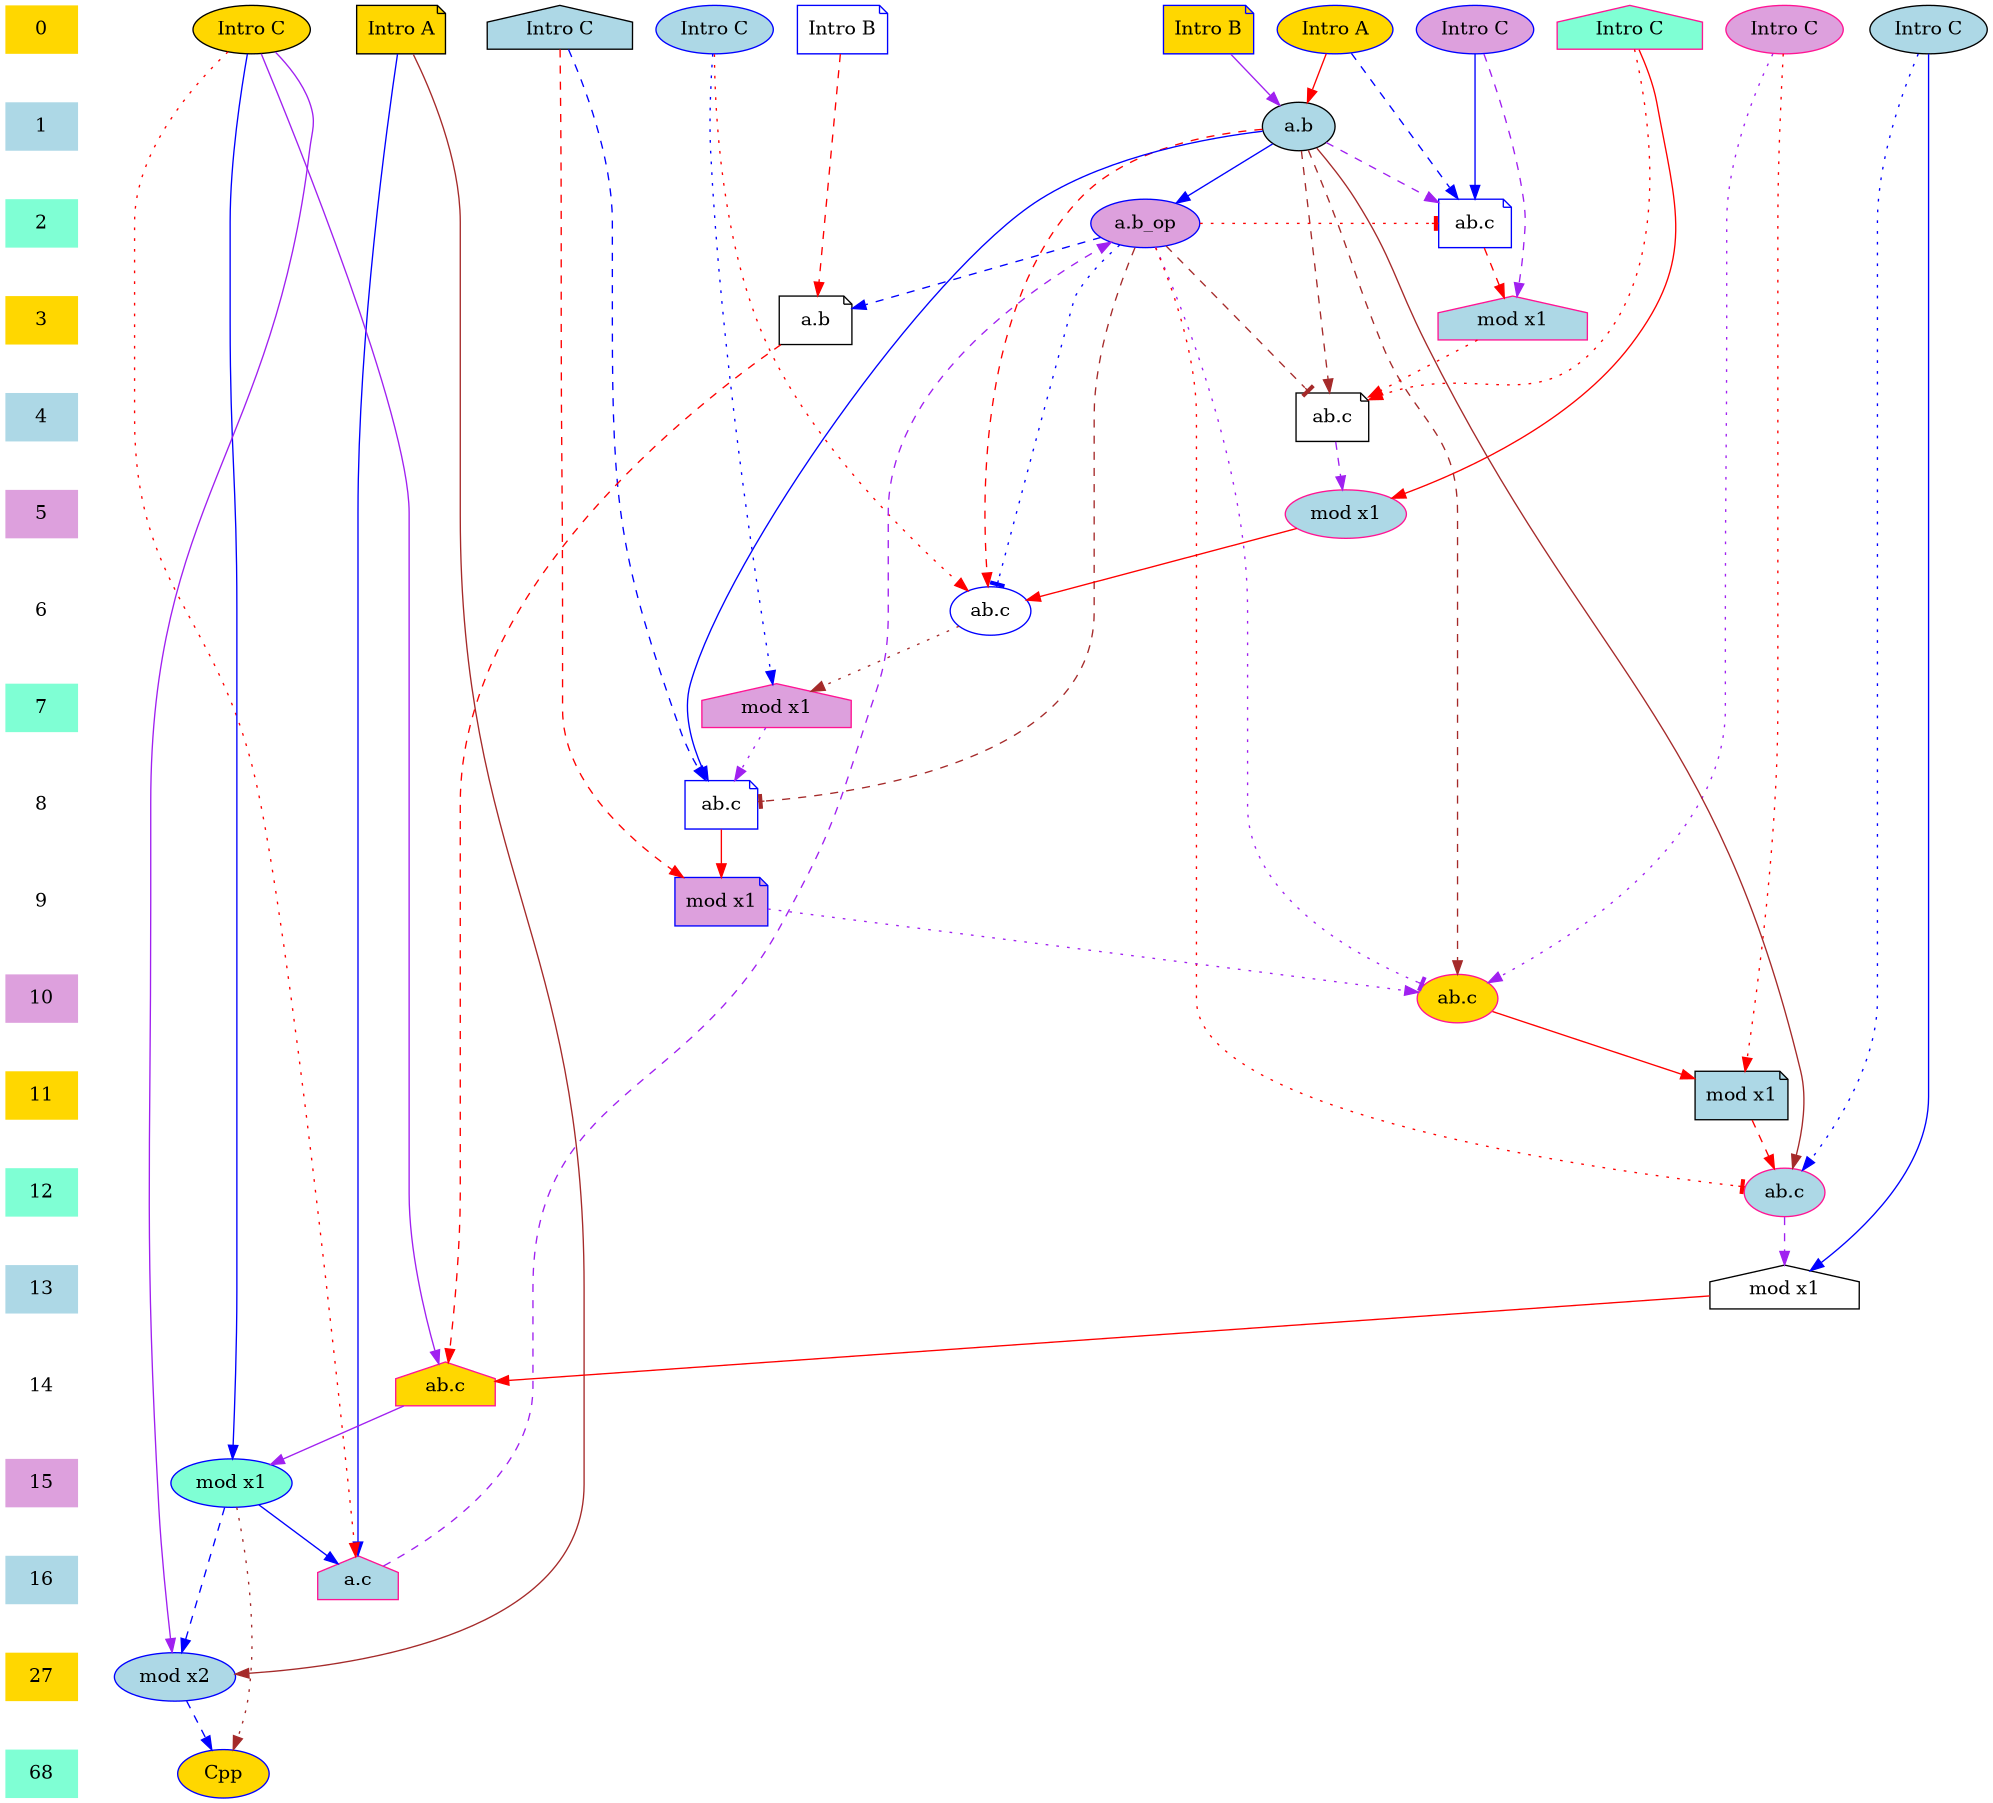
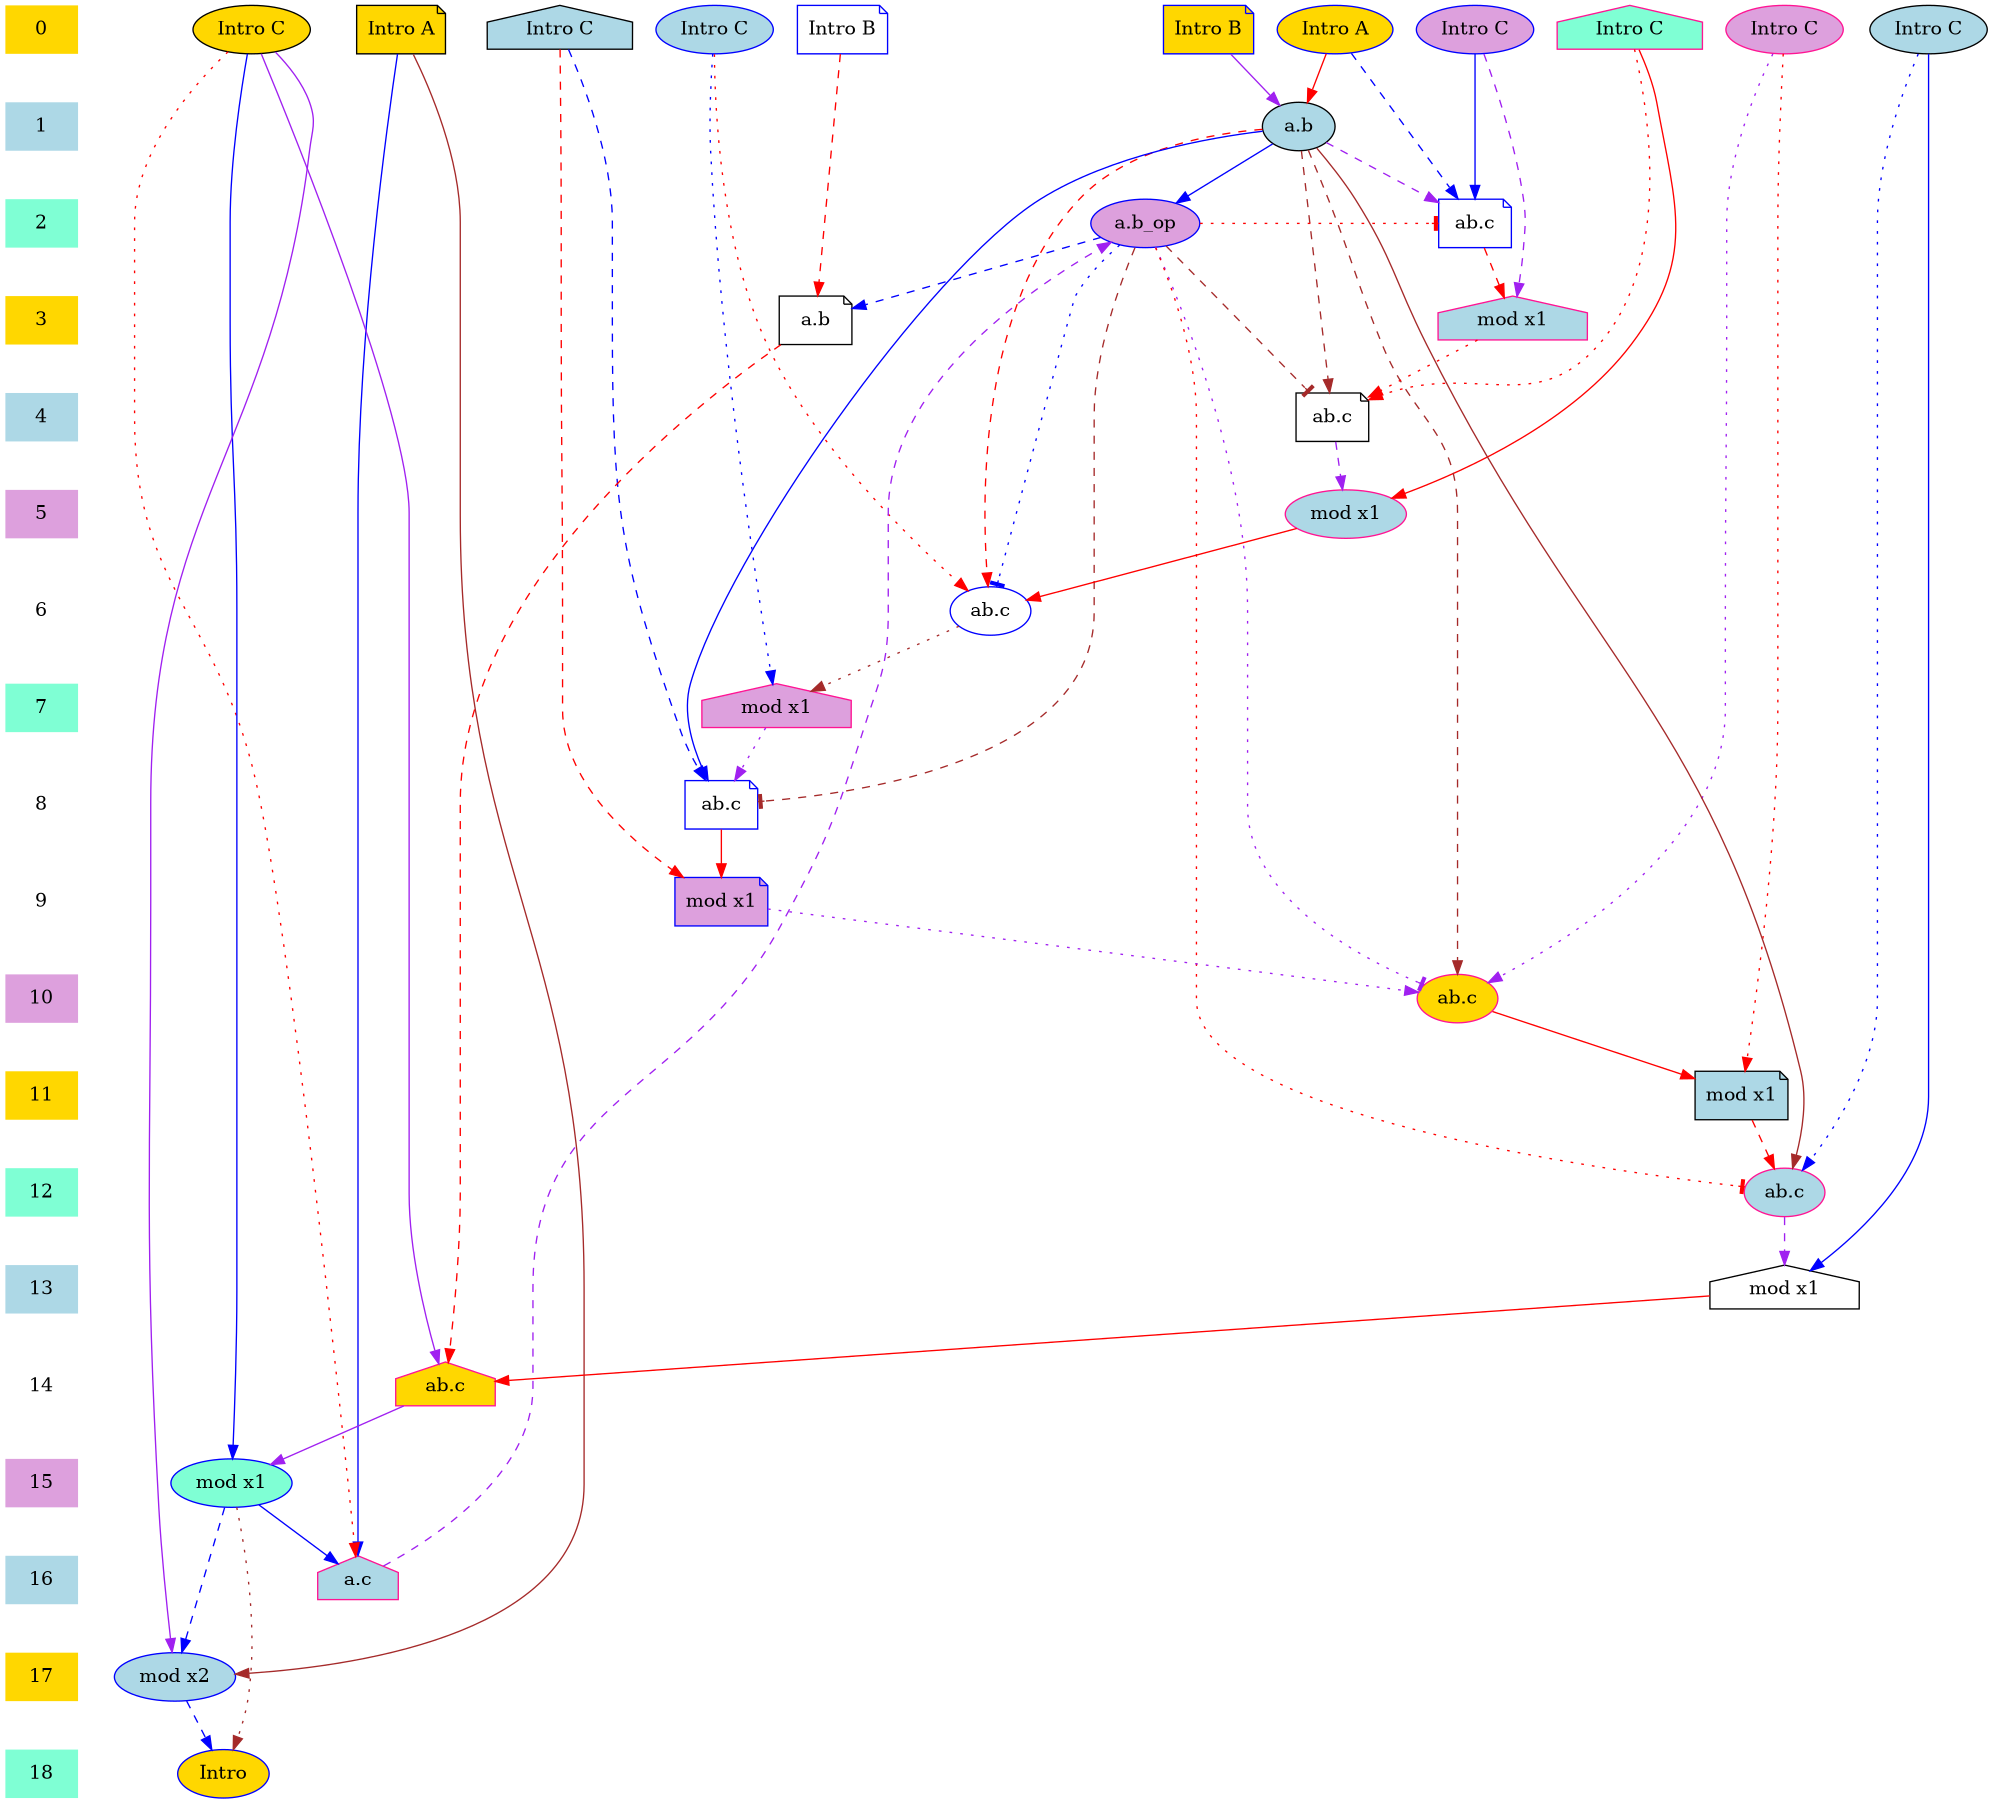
node "27": label "27" -> "17"
node "68": label "68" -> "18"
node "Cpp": label "Cpp" -> "Intro"
